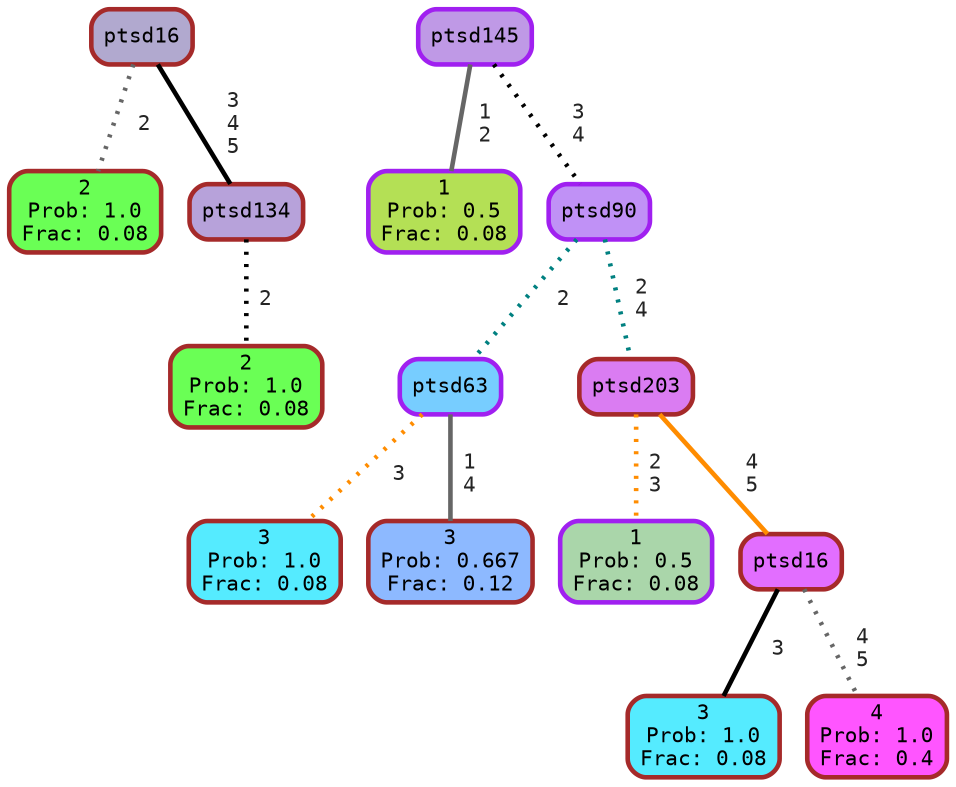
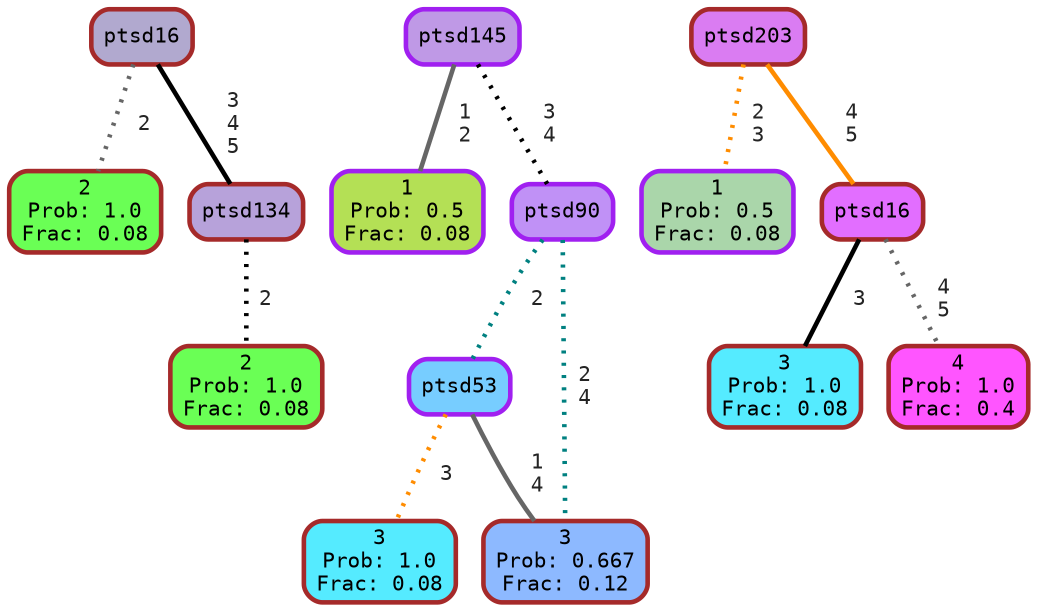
edge "ptsd90" -- "ptsd203": now "ptsd90" -- "3 Prob: 0.667 Frac: 0.12"
node "ptsd63": label "ptsd63" -> "ptsd53"
